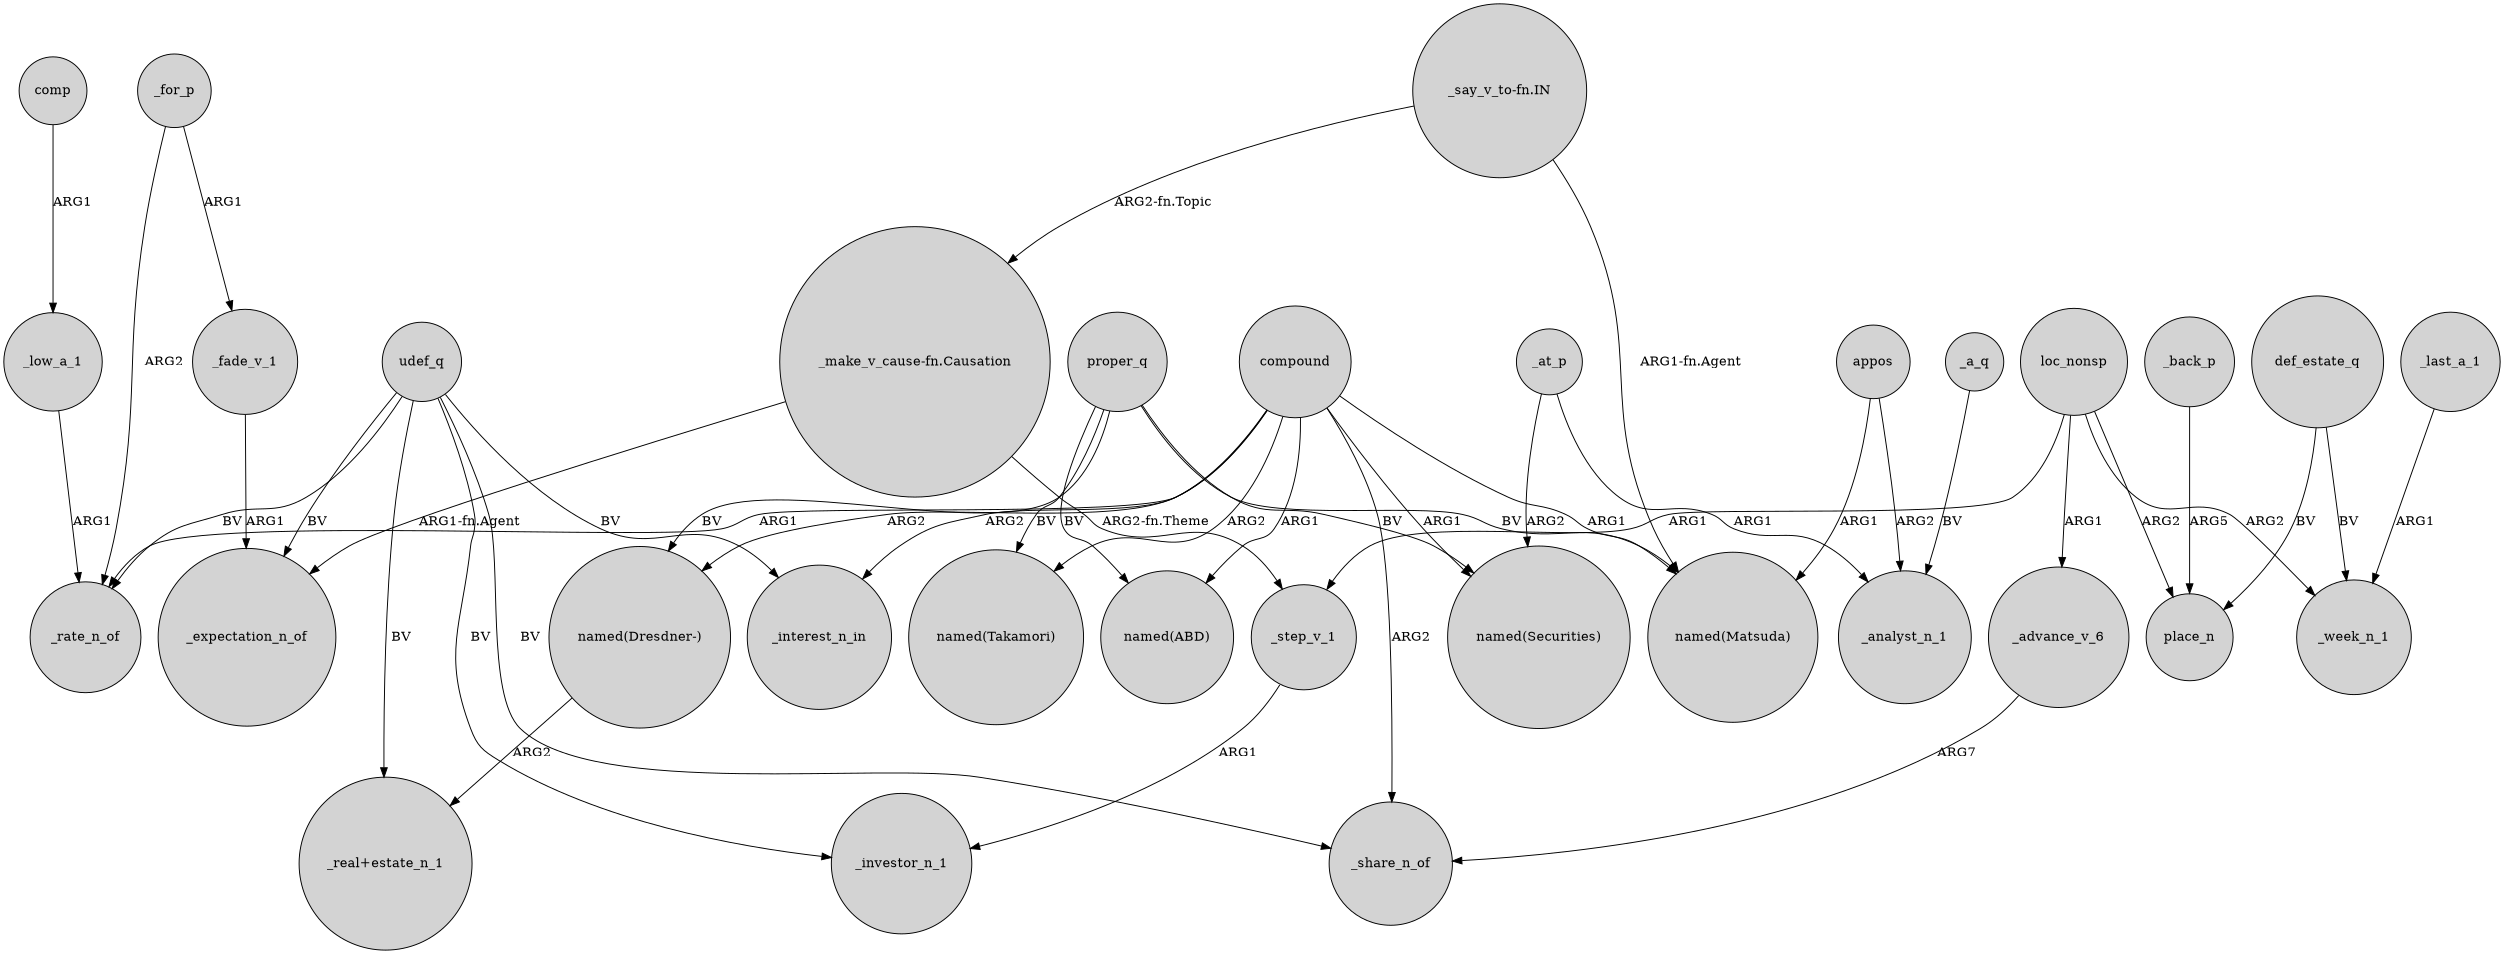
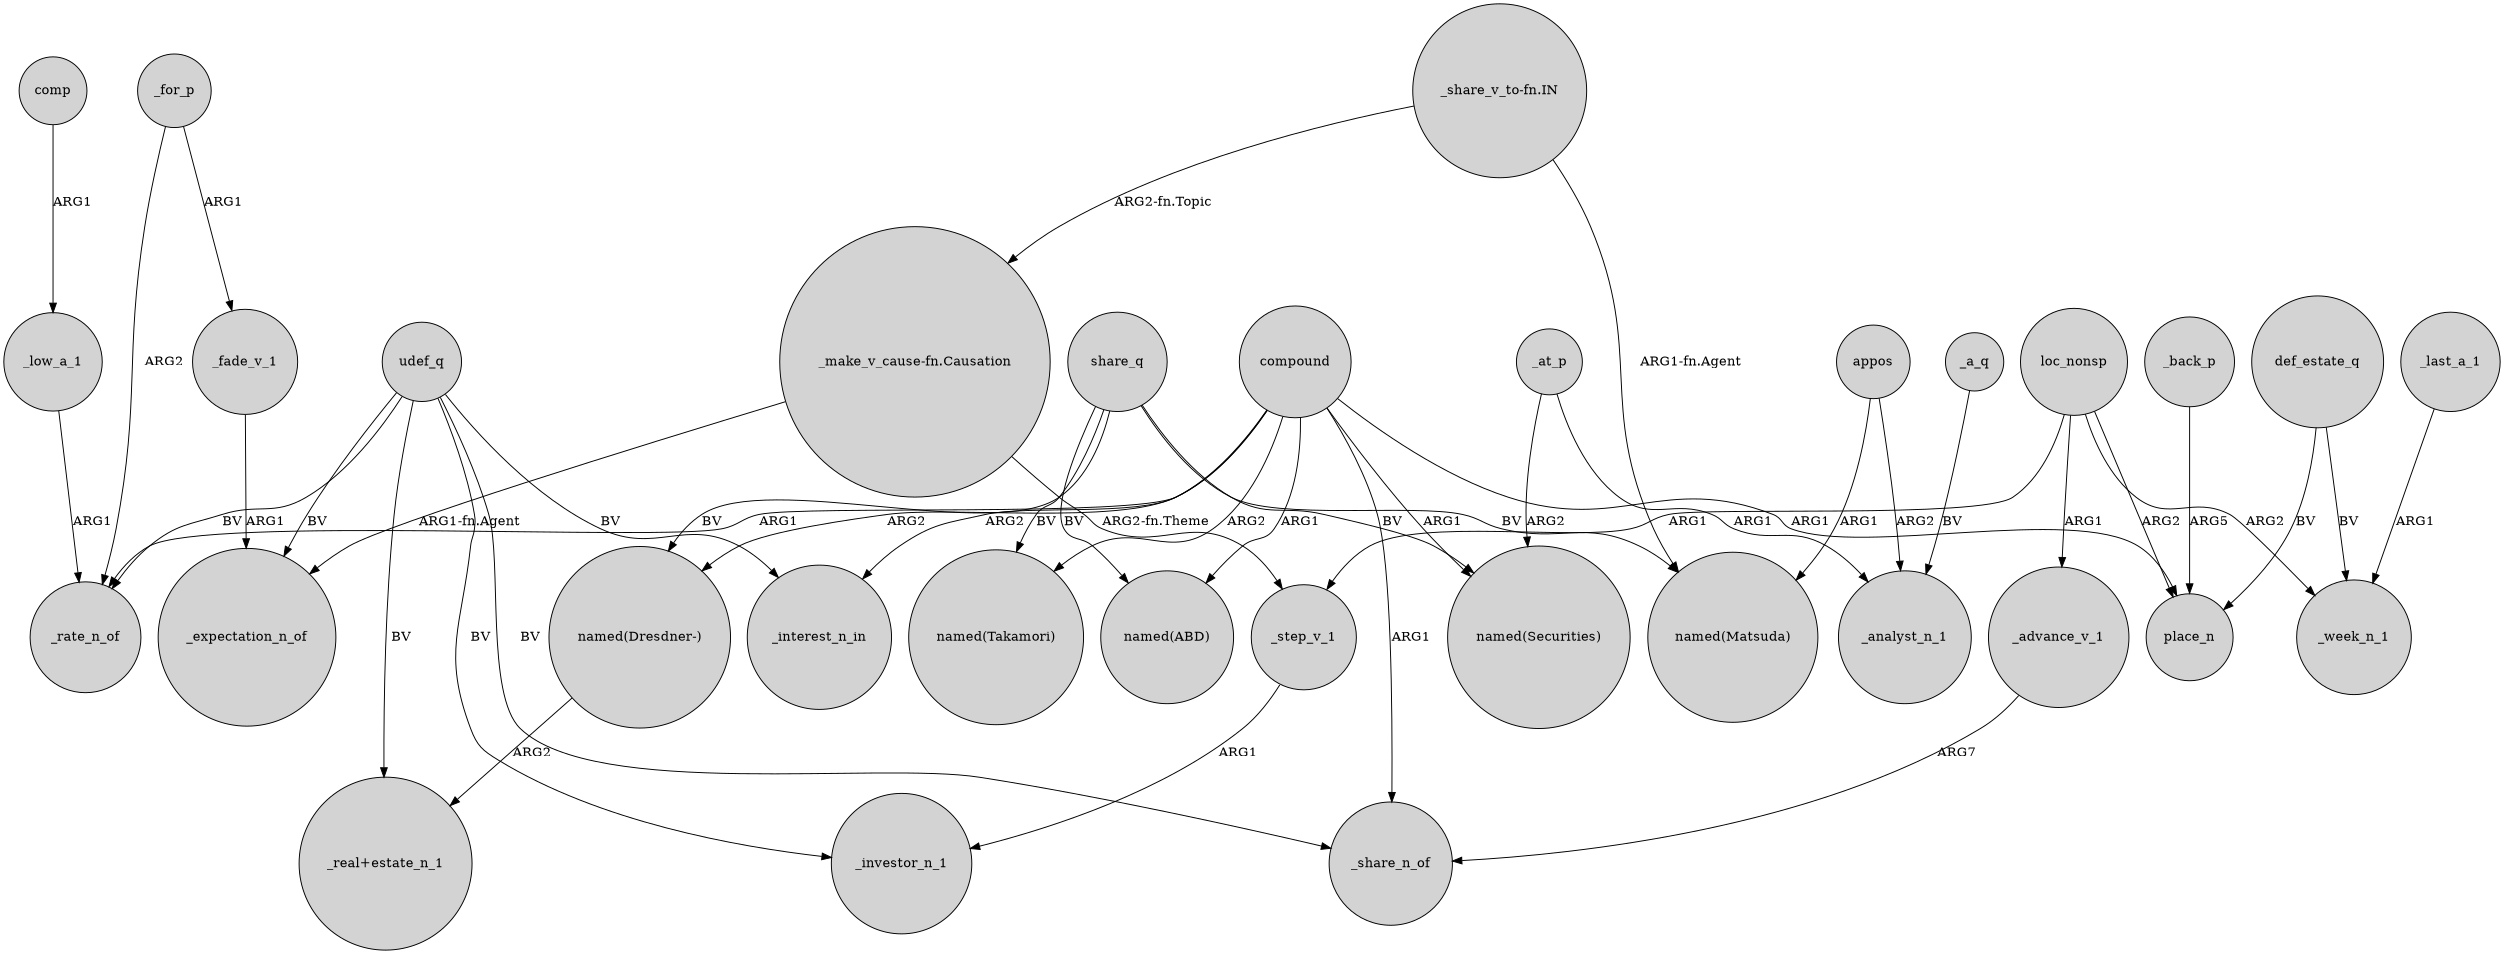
node "_say_v_to-fn.IN": label "_say_v_to-fn.IN" -> "_share_v_to-fn.IN"
node "proper_q": label "proper_q" -> "share_q"
edge "compound" -> "named(Matsuda)": now "compound" -> "place_n"
edge "compound" -> "_share_n_of": label "ARG2" -> "ARG1"
node "_advance_v_6": label "_advance_v_6" -> "_advance_v_1"
